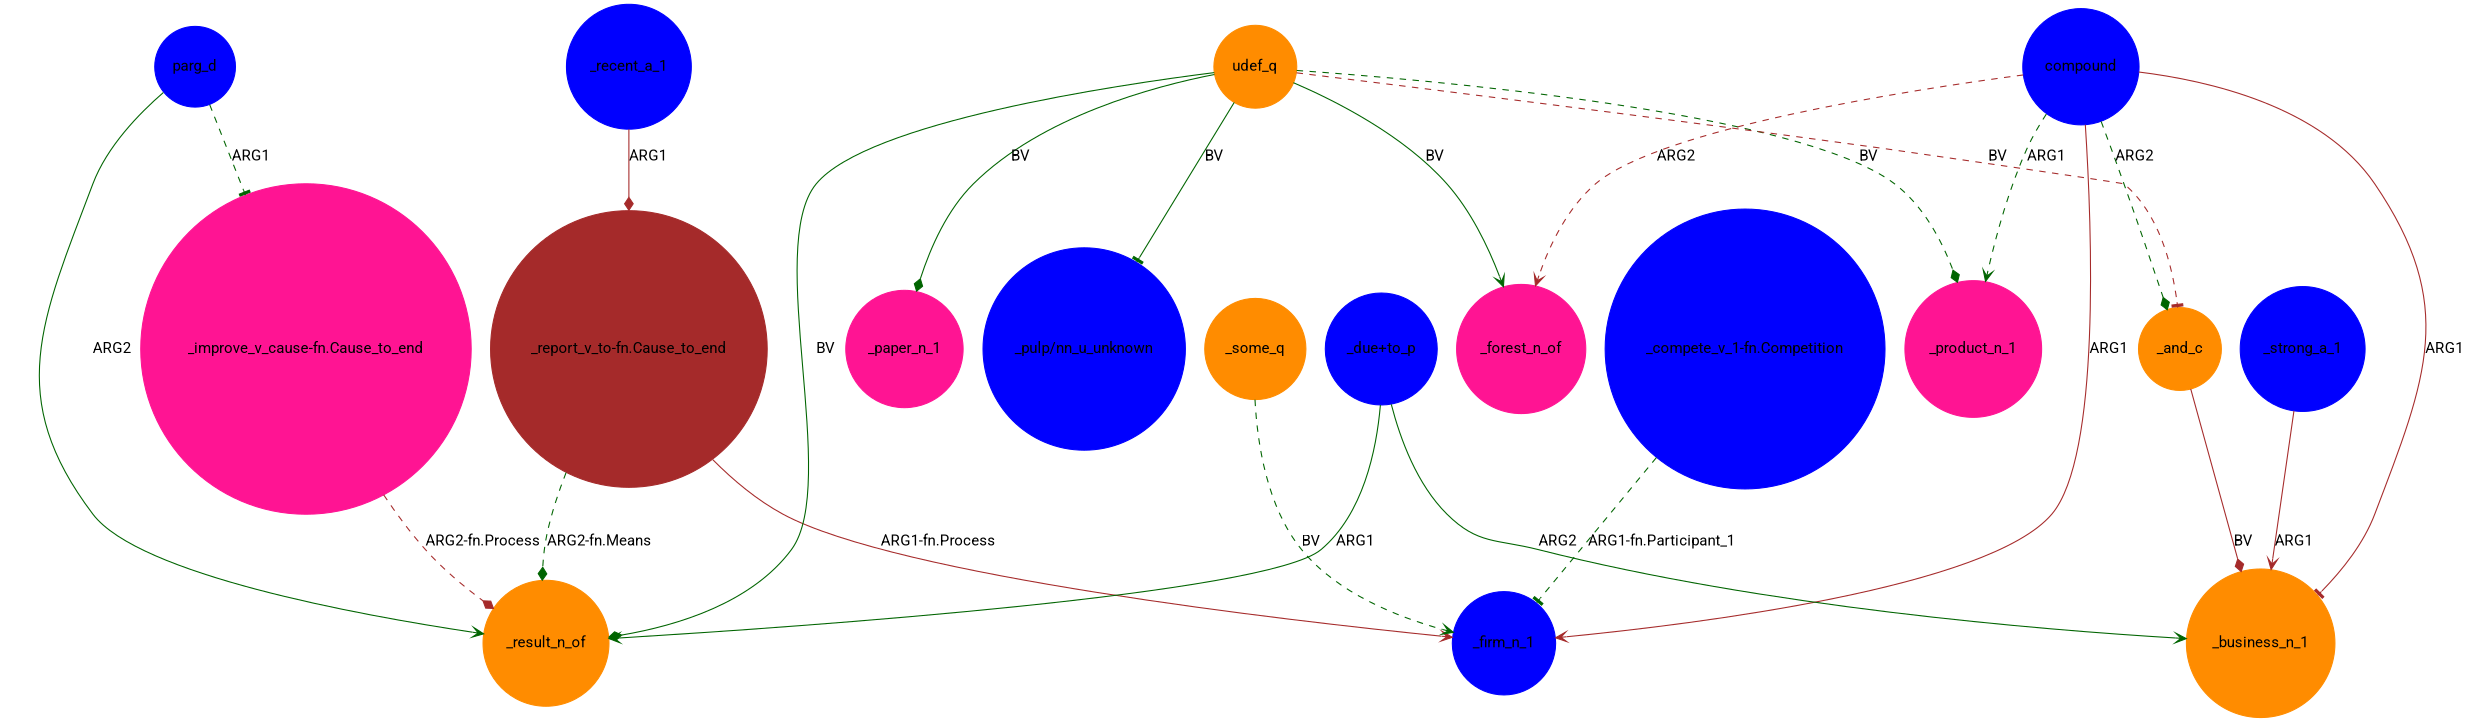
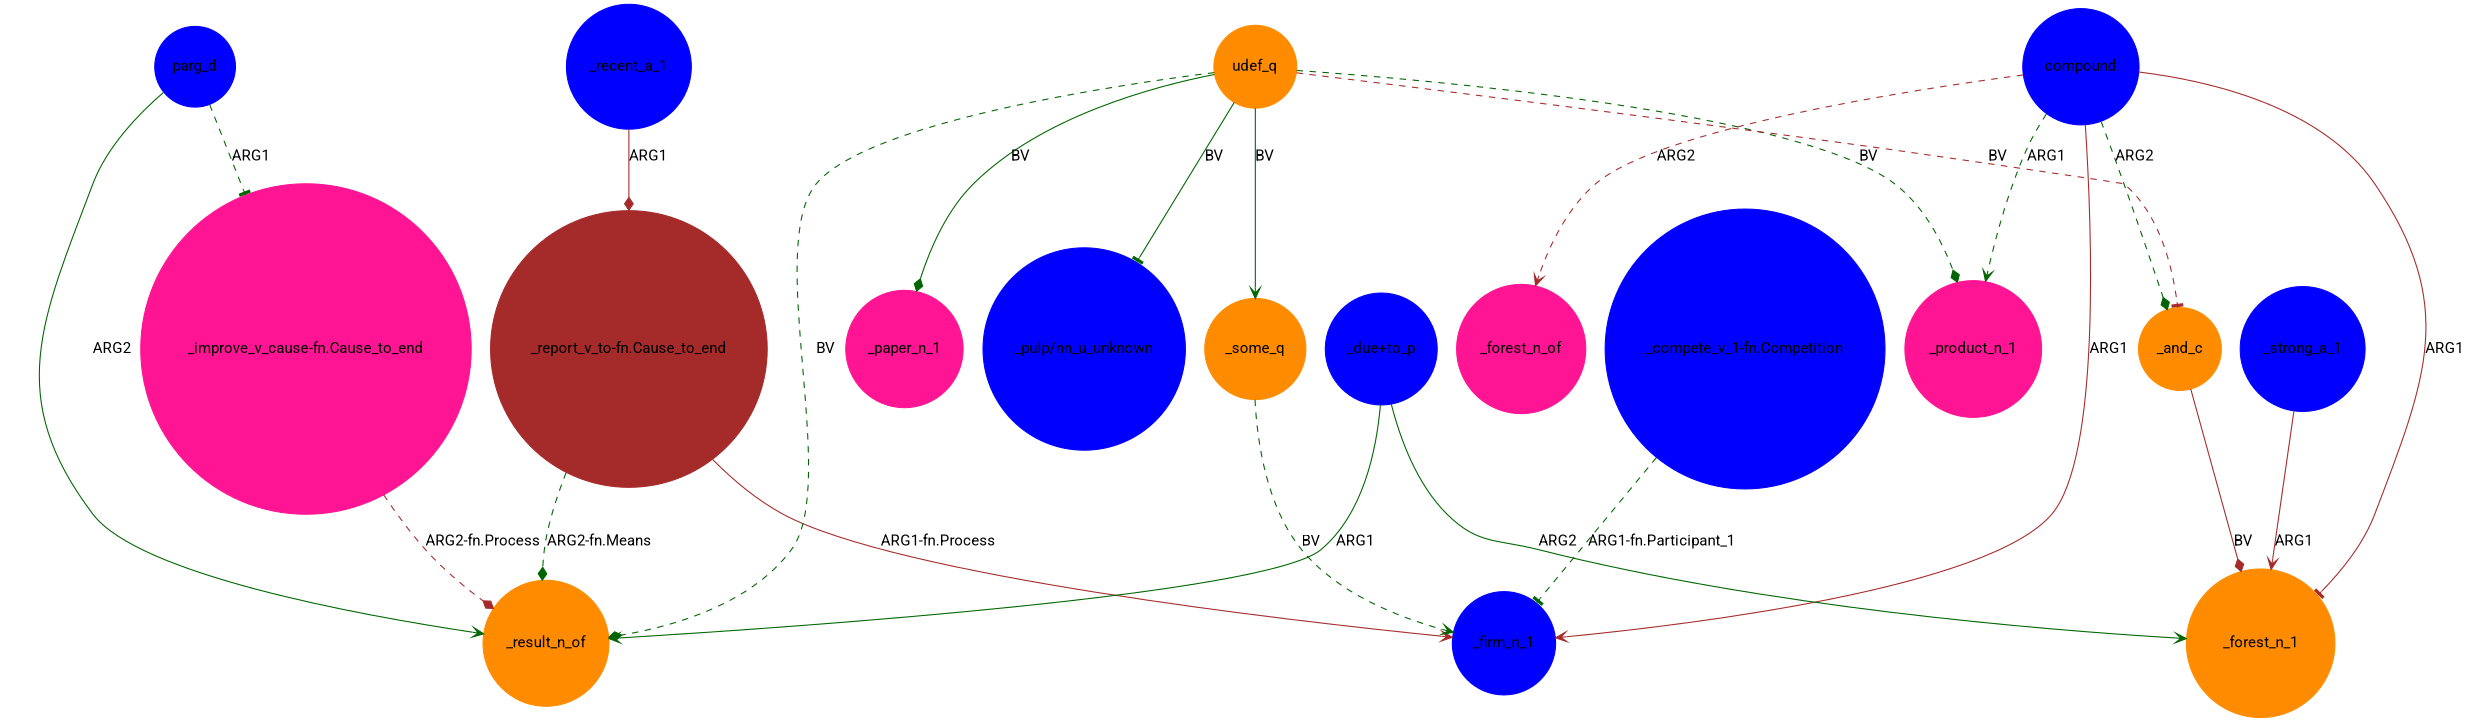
edge "udef_q" -> "_forest_n_of": now "udef_q" -> "_some_q"
edge "udef_q" -> "_result_n_of": style solid -> dashed
node "_business_n_1": label "_business_n_1" -> "_forest_n_1"
